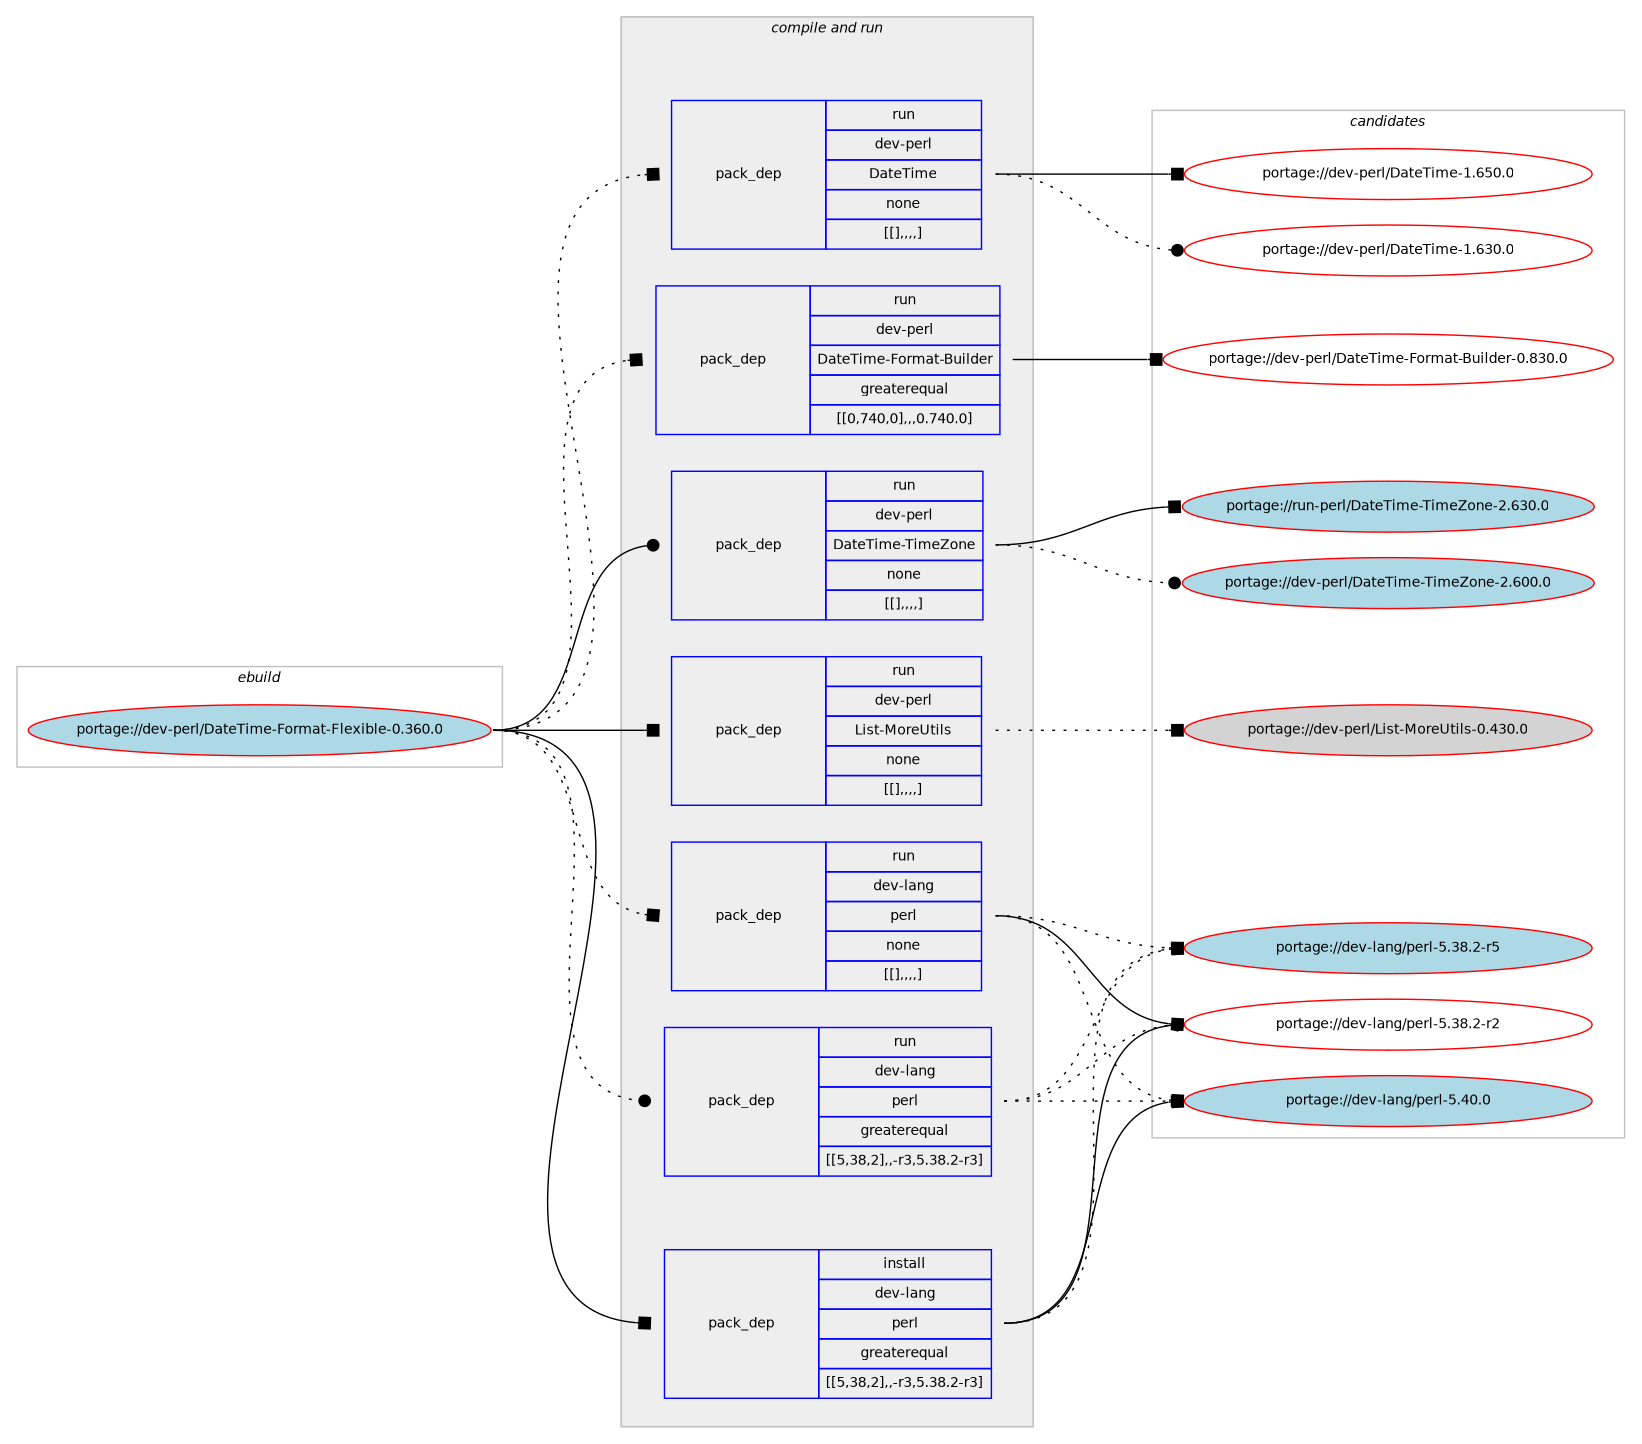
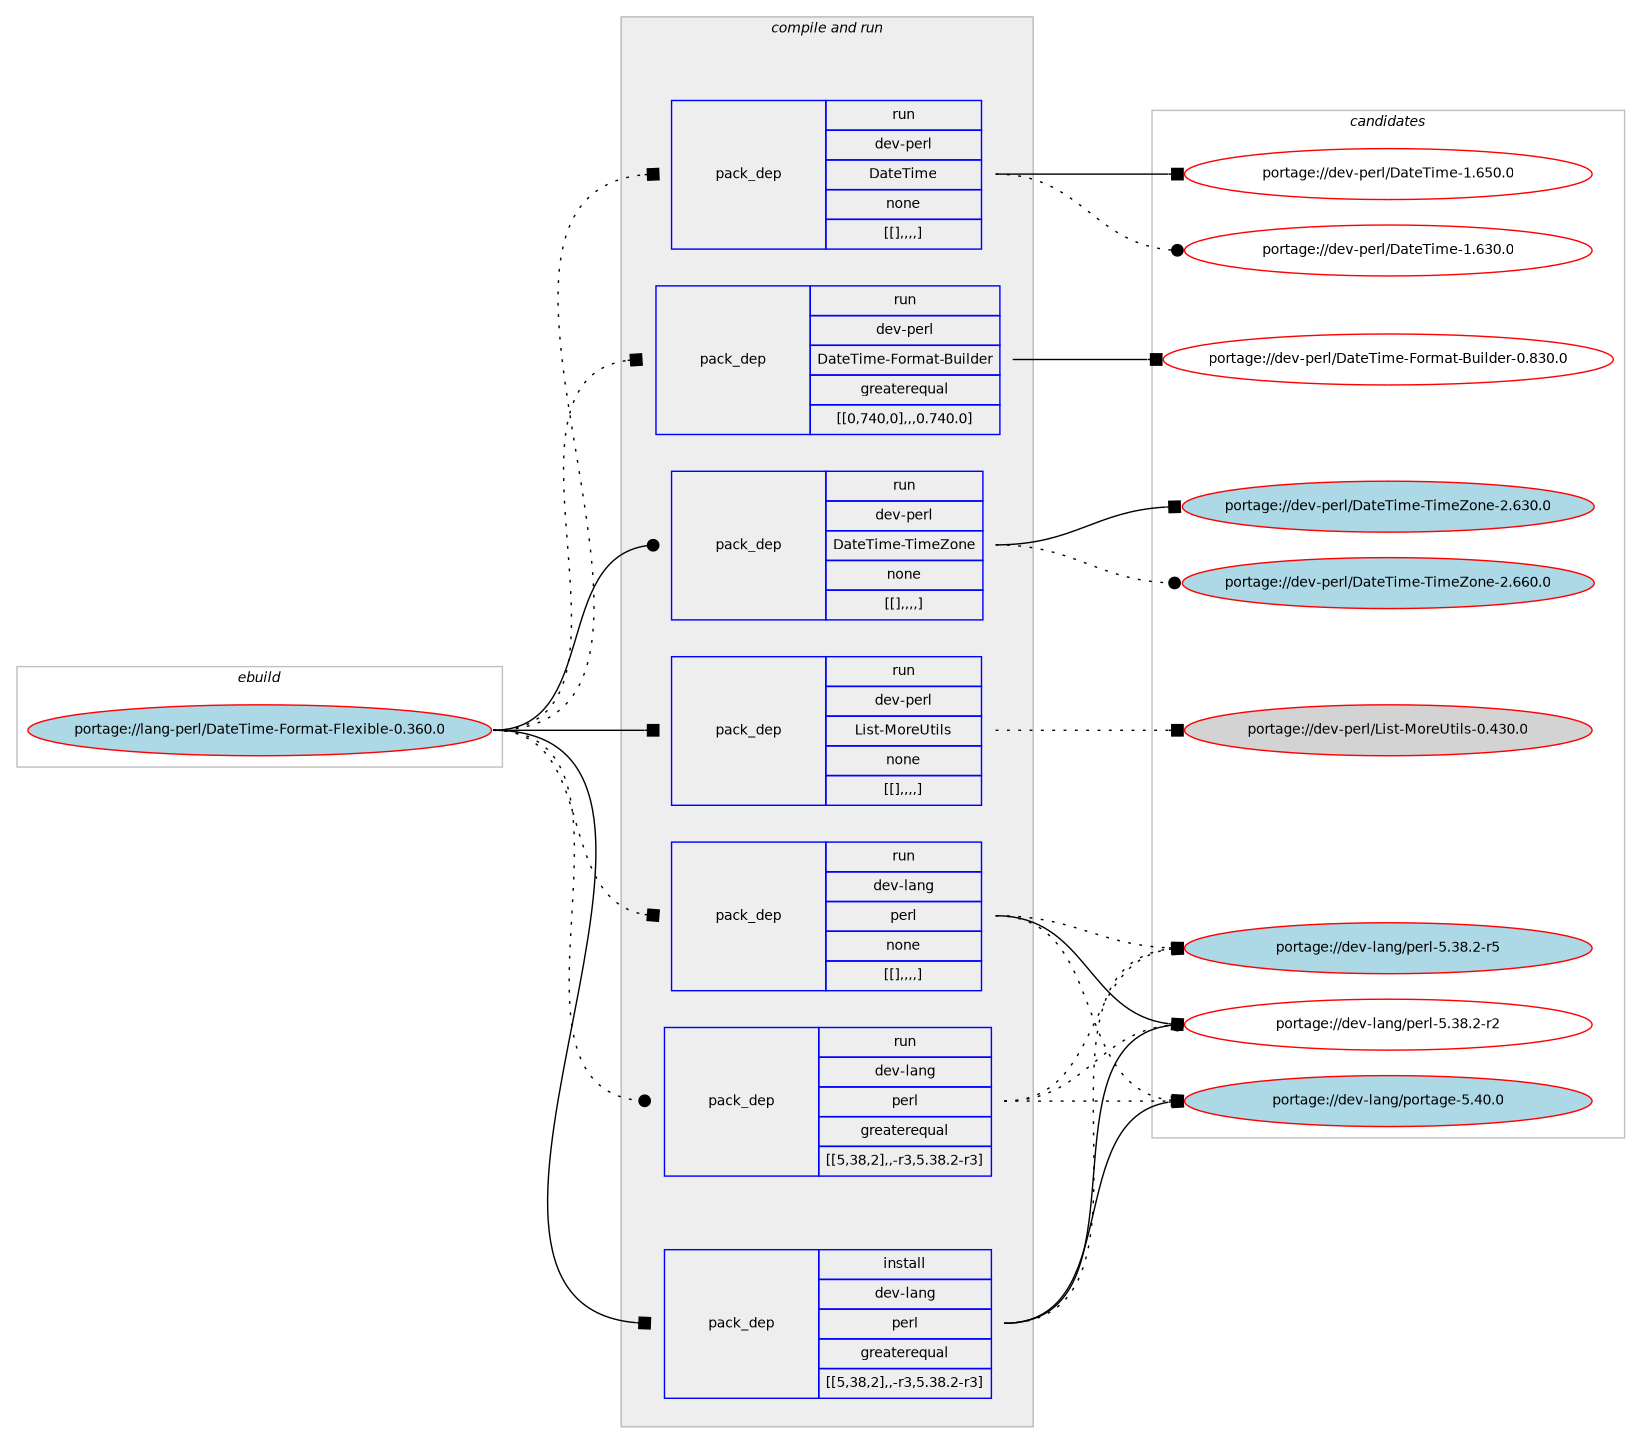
node "portage://run-perl/DateTime-TimeZone-2.630.0": label "portage://run-perl/DateTime-TimeZone-2.630.0" -> "portage://dev-perl/DateTime-TimeZone-2.630.0"
node "portage://dev-perl/DateTime-TimeZone-2.600.0": label "portage://dev-perl/DateTime-TimeZone-2.600.0" -> "portage://dev-perl/DateTime-TimeZone-2.660.0"
node "portage://dev-perl/DateTime-Format-Flexible-0.360.0": label "portage://dev-perl/DateTime-Format-Flexible-0.360.0" -> "portage://lang-perl/DateTime-Format-Flexible-0.360.0"
node "portage://dev-lang/perl-5.40.0": label "portage://dev-lang/perl-5.40.0" -> "portage://dev-lang/portage-5.40.0"
